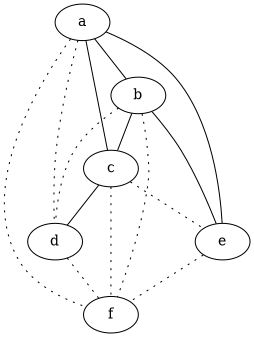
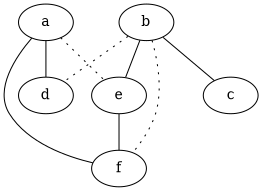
edge "a" -- "b": removed
edge "a" -- "c": removed
edge "a" -- "e": style solid -> dotted
edge "a" -- "d": style dotted -> solid
edge "a" -- "f": style dotted -> solid
edge "c" -- "d": removed
edge "c" -- "e": removed
edge "c" -- "f": removed
edge "d" -- "f": removed
edge "e" -- "f": style dotted -> solid
